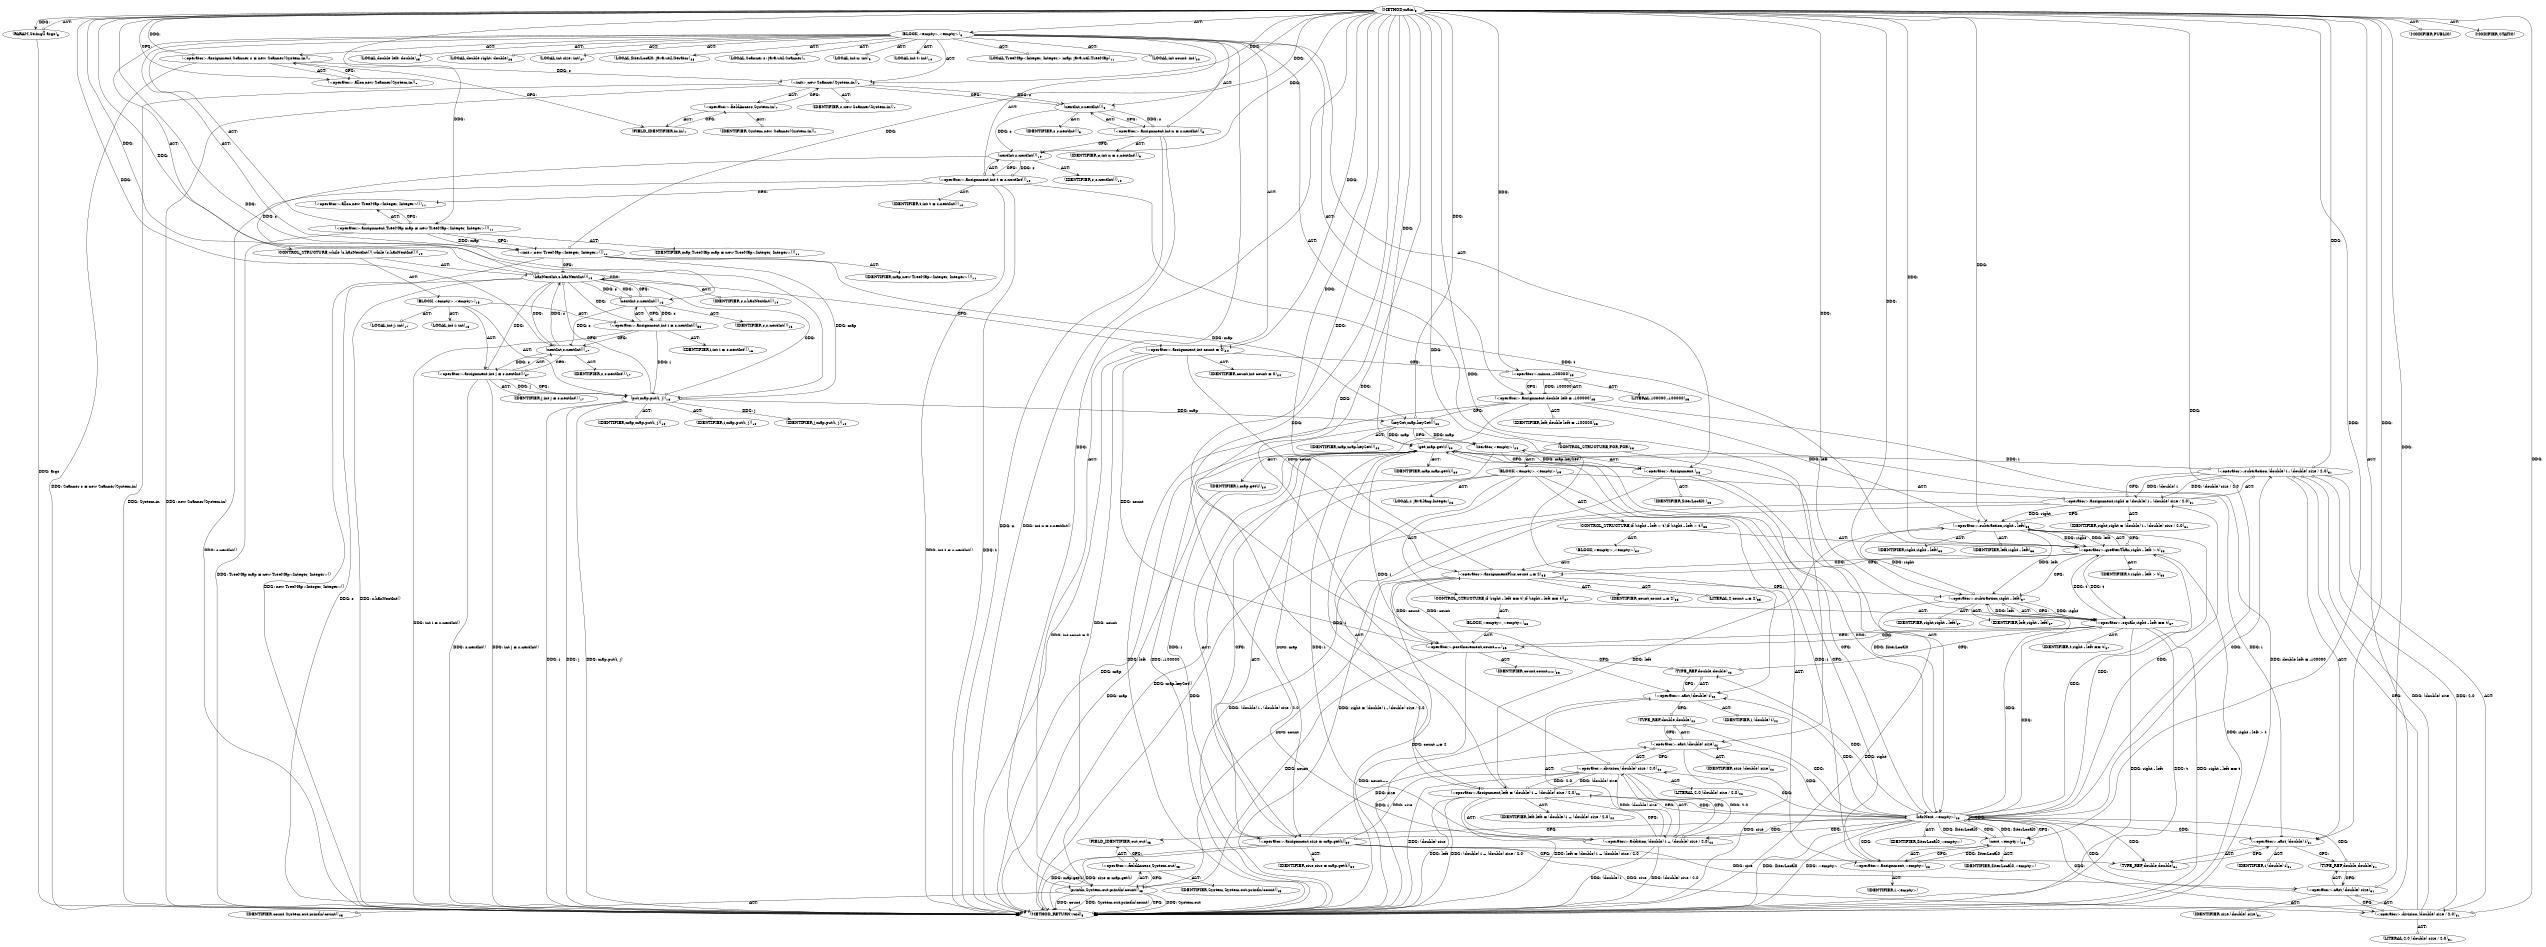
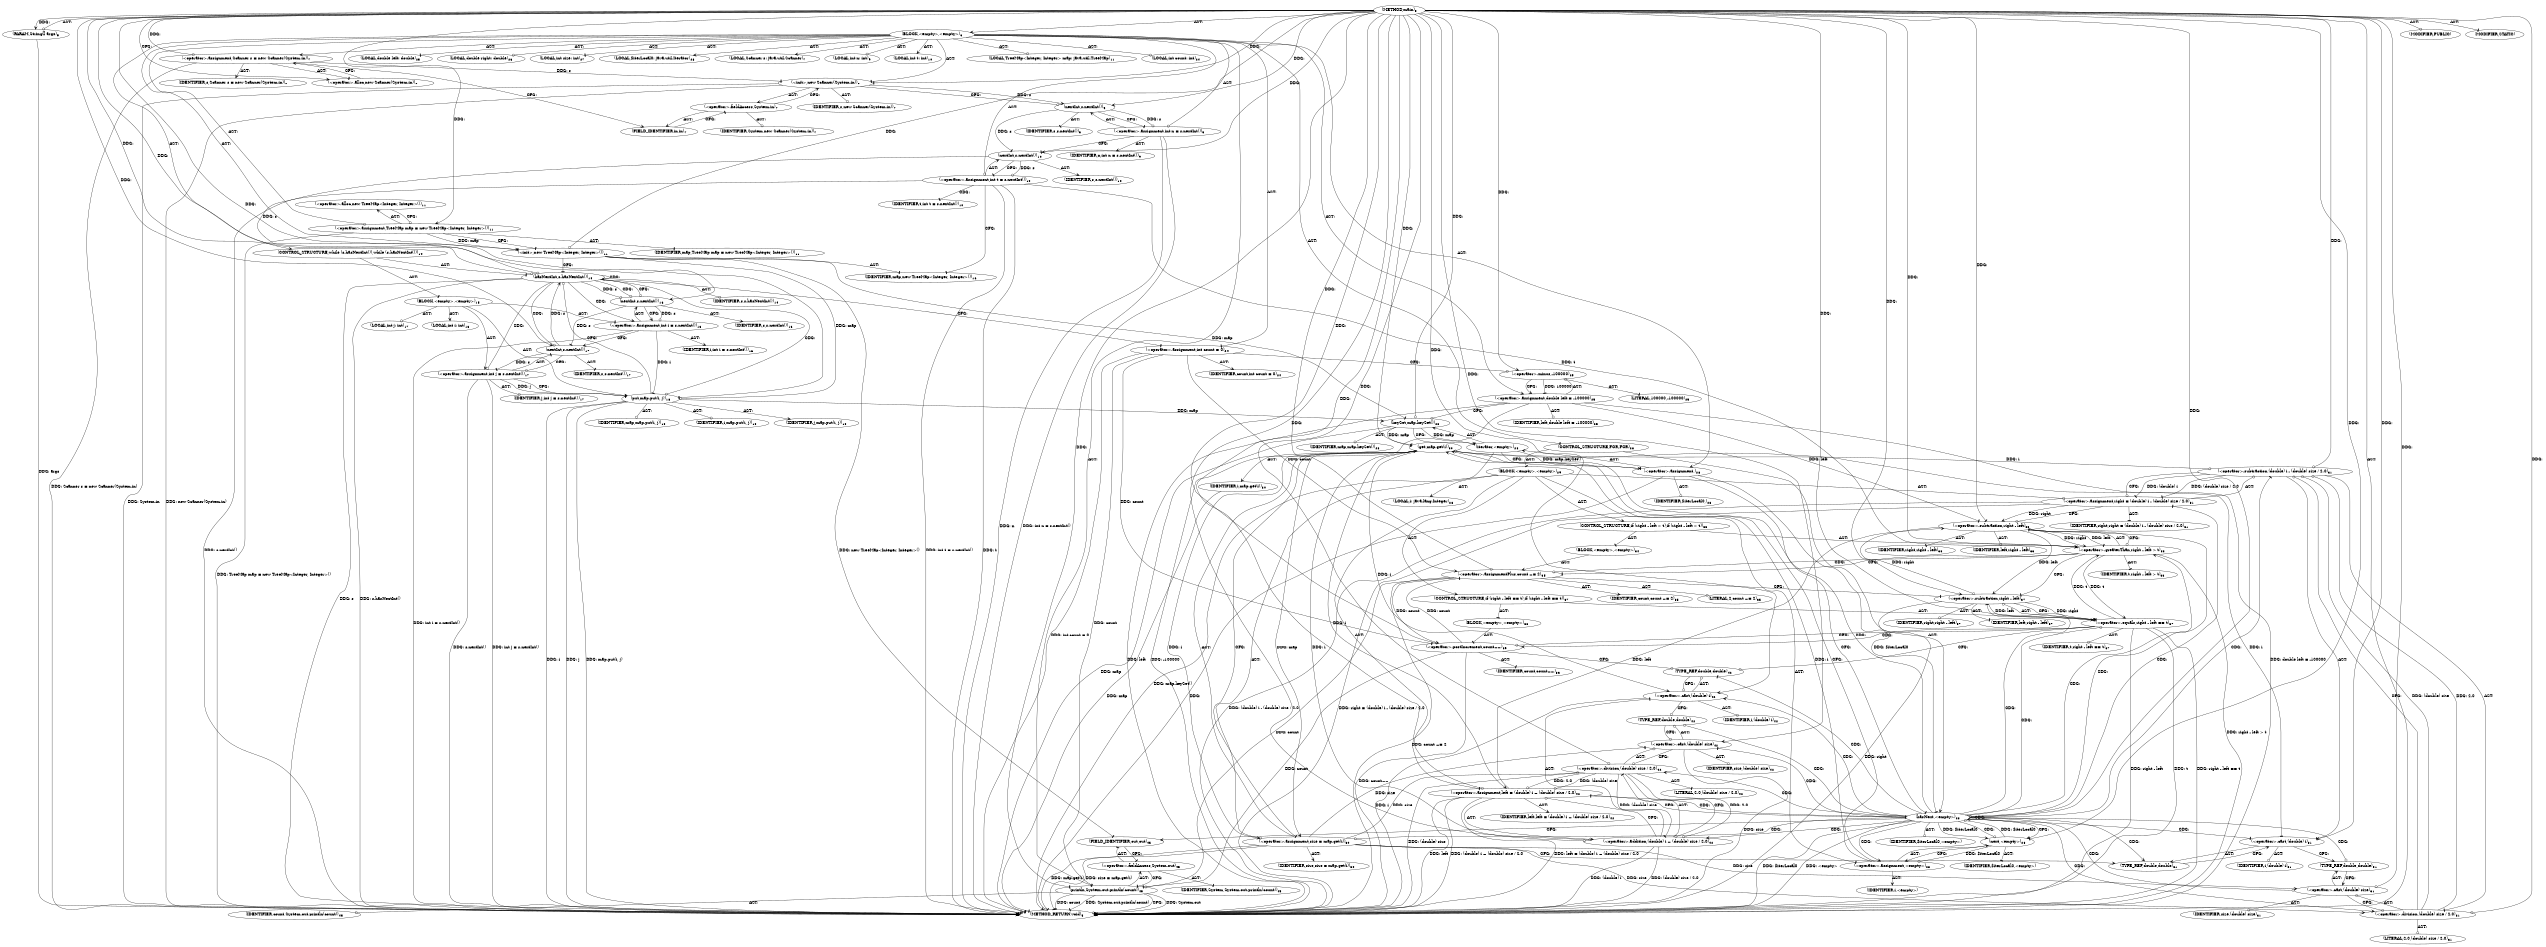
node "(IDENTIFIER,s,Scanner s = new Scanner(System.in))": added
edge "(<operator>.assignment,int t = s.nextInt())" -> "(IDENTIFIER,t,int t = s.nextInt())": label "AST: " -> "CDG: "
edge "(<operator>.assignment,int t = s.nextInt())" -> "(<operator>.alloc,new TreeMap<Integer, Integer>())": now "(<operator>.assignment,int t = s.nextInt())" -> "(IDENTIFIER,map,new TreeMap<Integer, Integer>())"
edge "(METHOD,main)" -> "(<operator>.assignment,int count = 0)": removed, label "DDG:"
node "(IDENTIFIER,map,new TreeMap<Integer, Integer>())": text "11" -> "16"
node "(<operator>.assignment,int i = s.nextInt())": text "56" -> "16"
node "(<operator>.assignment,int j = s.nextInt())": text "37" -> "17"
edge "(put,map.put(i, j))" -> "(IDENTIFIER,j,map.put(i, j))": label "DDG: j" -> "AST: "
edge "(iterator,<empty>)" -> "(keySet,map.keySet())": added, label "AST:"
node "(IDENTIFIER,map,map.get(i))": removed
edge "(<init>,new TreeMap<Integer, Integer>())" -> "(METHOD_RETURN,void)": now "(<init>,new TreeMap<Integer, Integer>())" -> "(FIELD_IDENTIFIER,out,out)"
edge "(<operator>.assignment,<empty>)" -> "(next,<empty>)": arrowhead tee -> vee
